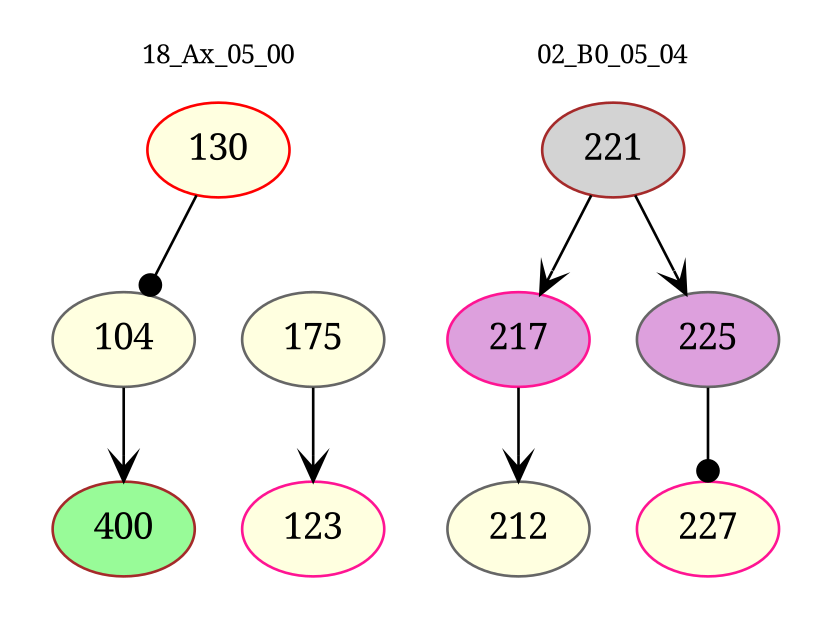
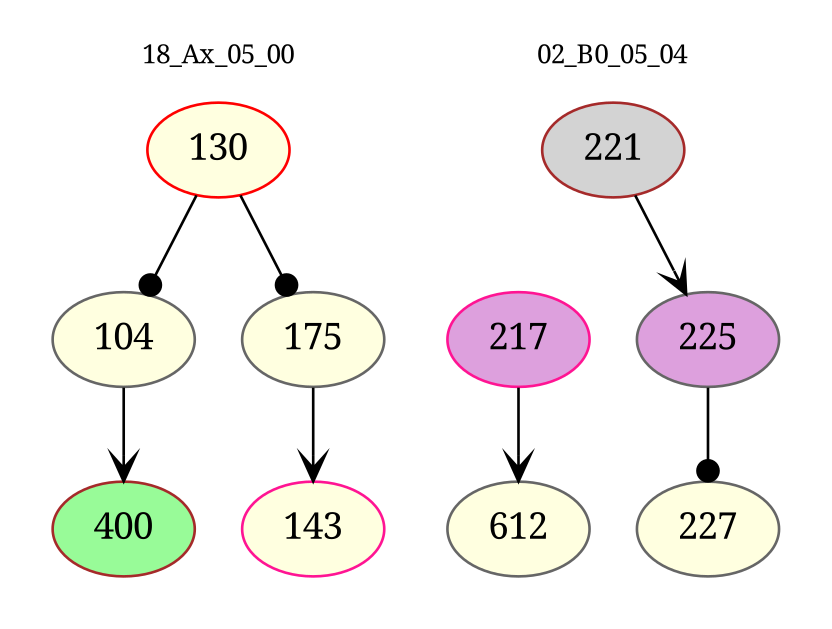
edge "221" -> "217": removed
edge "130" -> "175": added
node "123": label "123" -> "143"
node "212": label "212" -> "612"
node "227": color deeppink -> gray40
